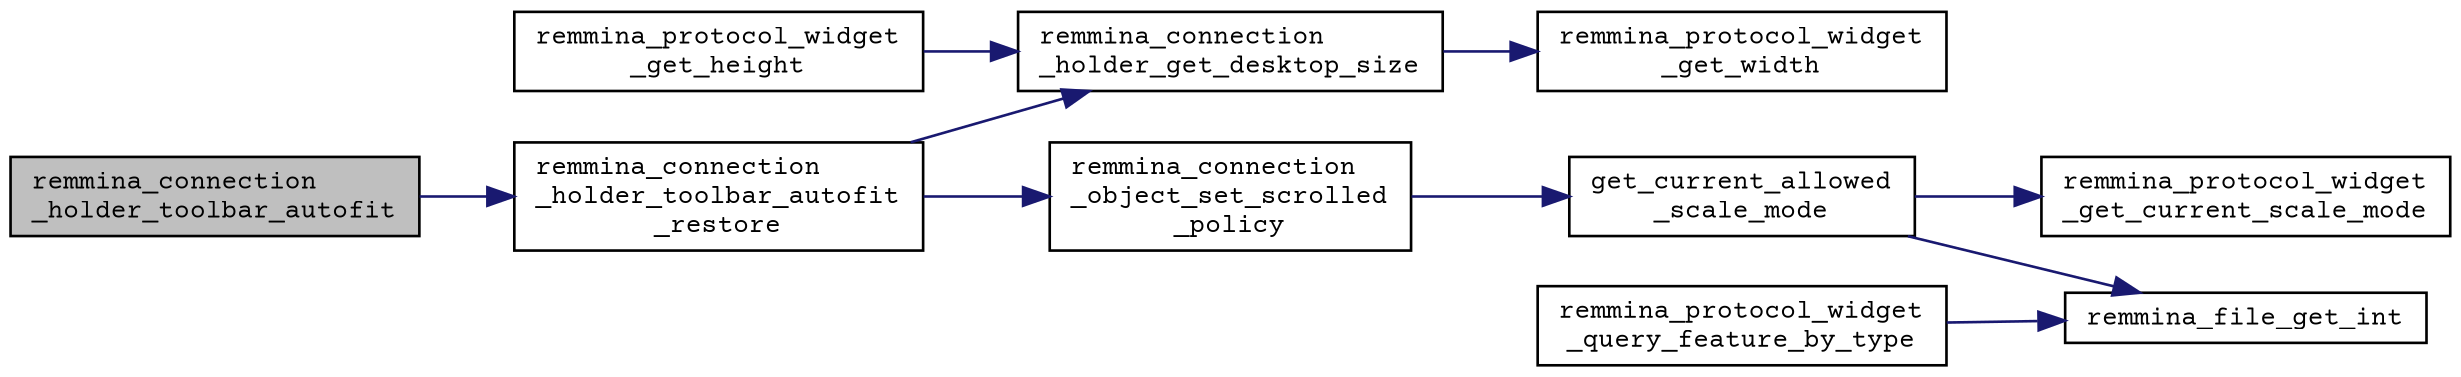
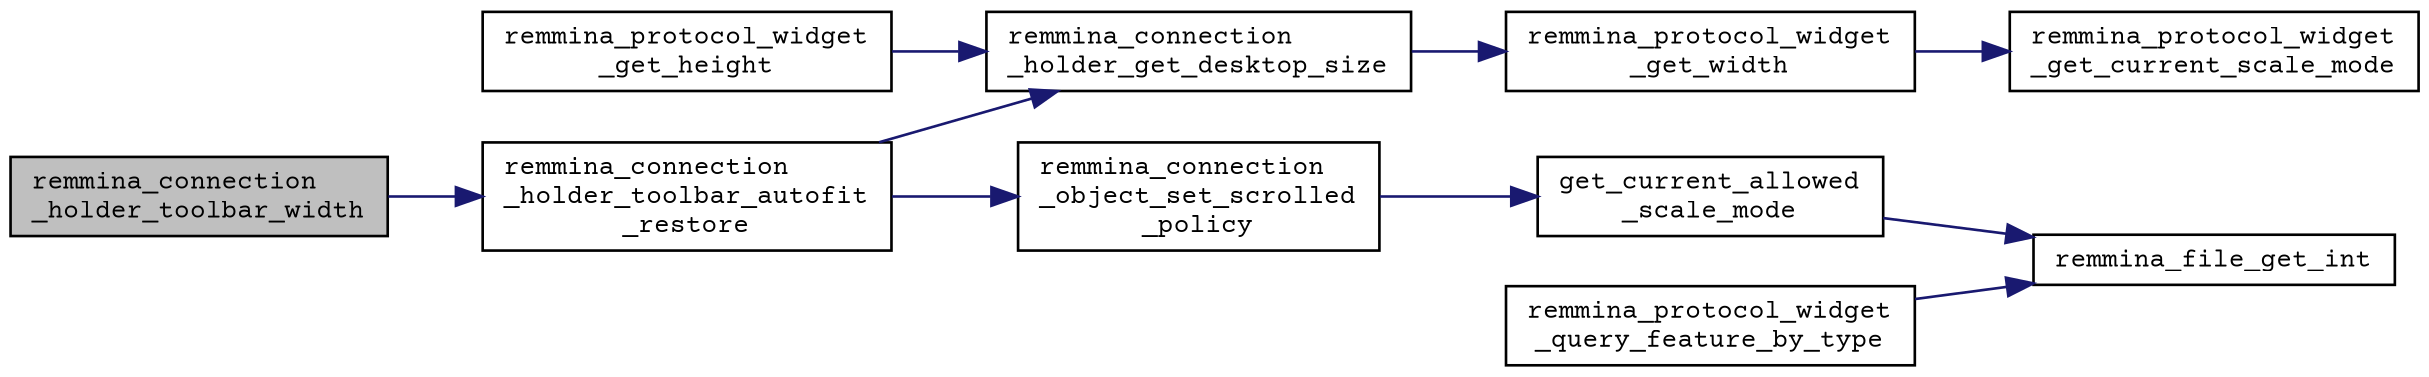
node "remmina_connection _holder_toolbar_autofit": label "remmina_connection _holder_toolbar_autofit" -> "remmina_connection _holder_toolbar_width"
edge "get_current_allowed _scale_mode" -> "remmina_protocol_widget _get_current_scale_mode": now "remmina_protocol_widget _get_width" -> "remmina_protocol_widget _get_current_scale_mode"
